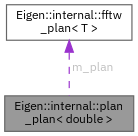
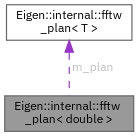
node "Eigen::internal::plan _plan< double >": label "Eigen::internal::plan _plan< double >" -> "Eigen::internal::fftw _plan< double >"
